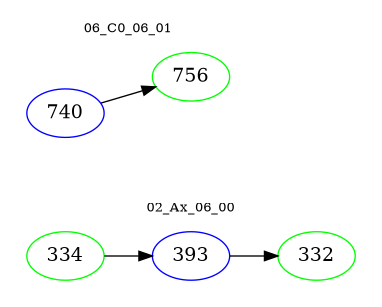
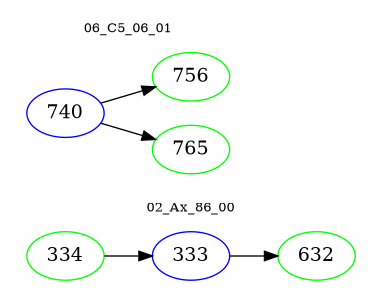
cluster "06_C0_06_01": label "06_C0_06_01" -> "06_C5_06_01"
node "765": added
cluster "02_Ax_06_00": label "02_Ax_06_00" -> "02_Ax_86_00"
node "393": label "393" -> "333"
node "332": label "332" -> "632"
